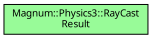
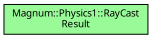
node "Magnum::Physics3::RayCast Result": label "Magnum::Physics3::RayCast Result" -> "Magnum::Physics1::RayCast Result"
